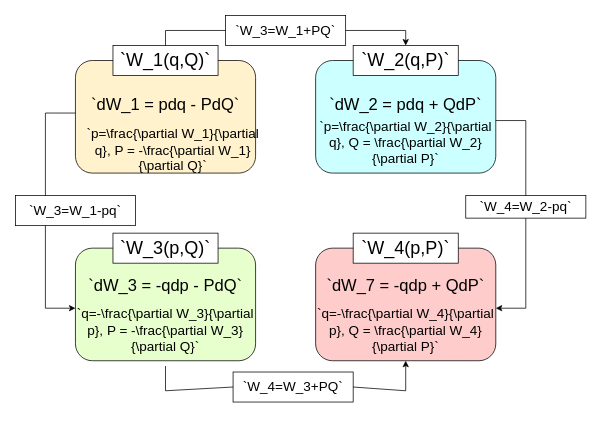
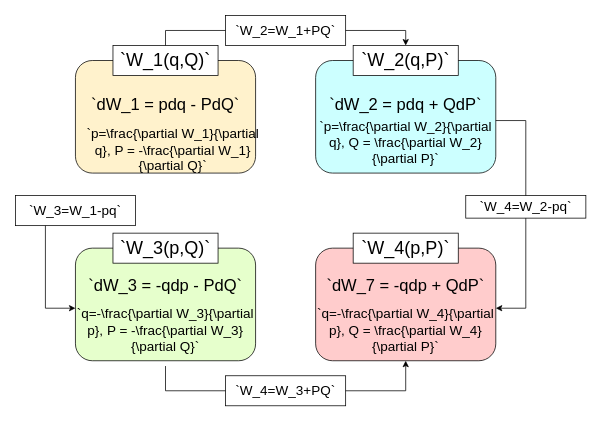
node "`W_3=W_1+PQ`": label "`W_3=W_1+PQ`" -> "`W_2=W_1+PQ`"
edge "`dW_1 = pdq - PdQ`" -- "`W_3=W_1-pq`": removed
node "`W_4=W_3+PQ`": moved (293, 387) -> (285, 390)
